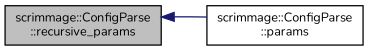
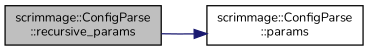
edge "scrimmage::ConfigParse ::params" -> "scrimmage::ConfigParse ::recursive_params": reversed
